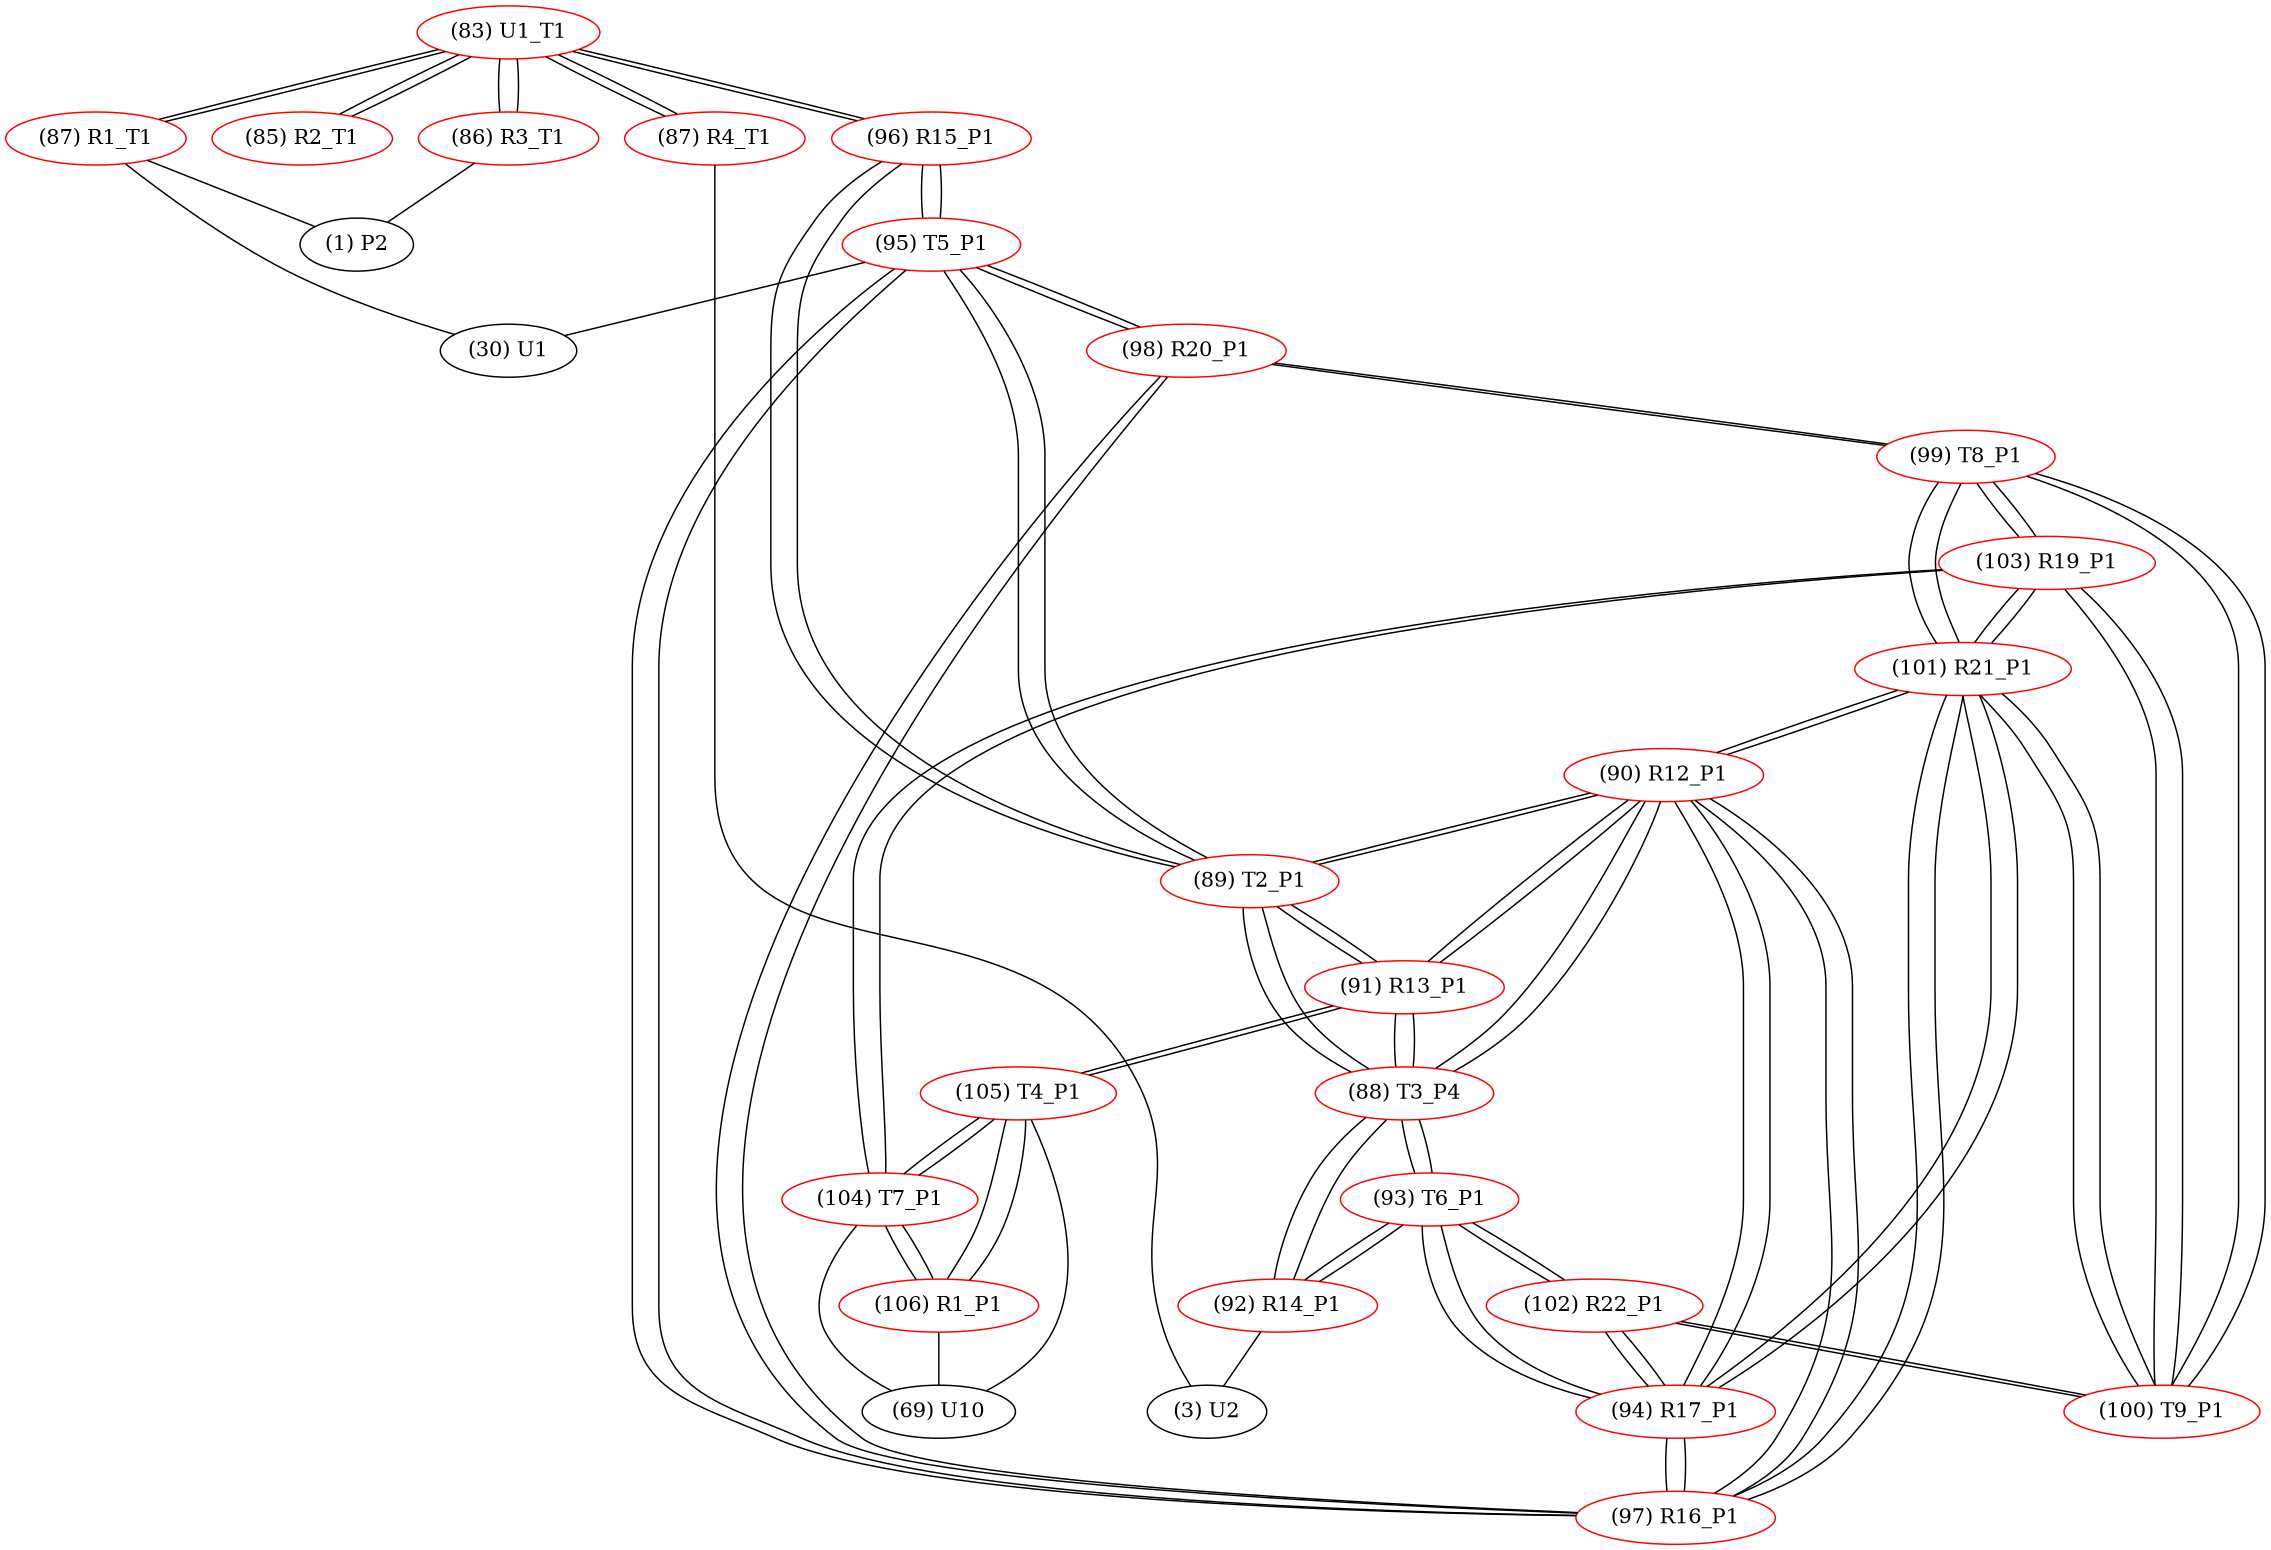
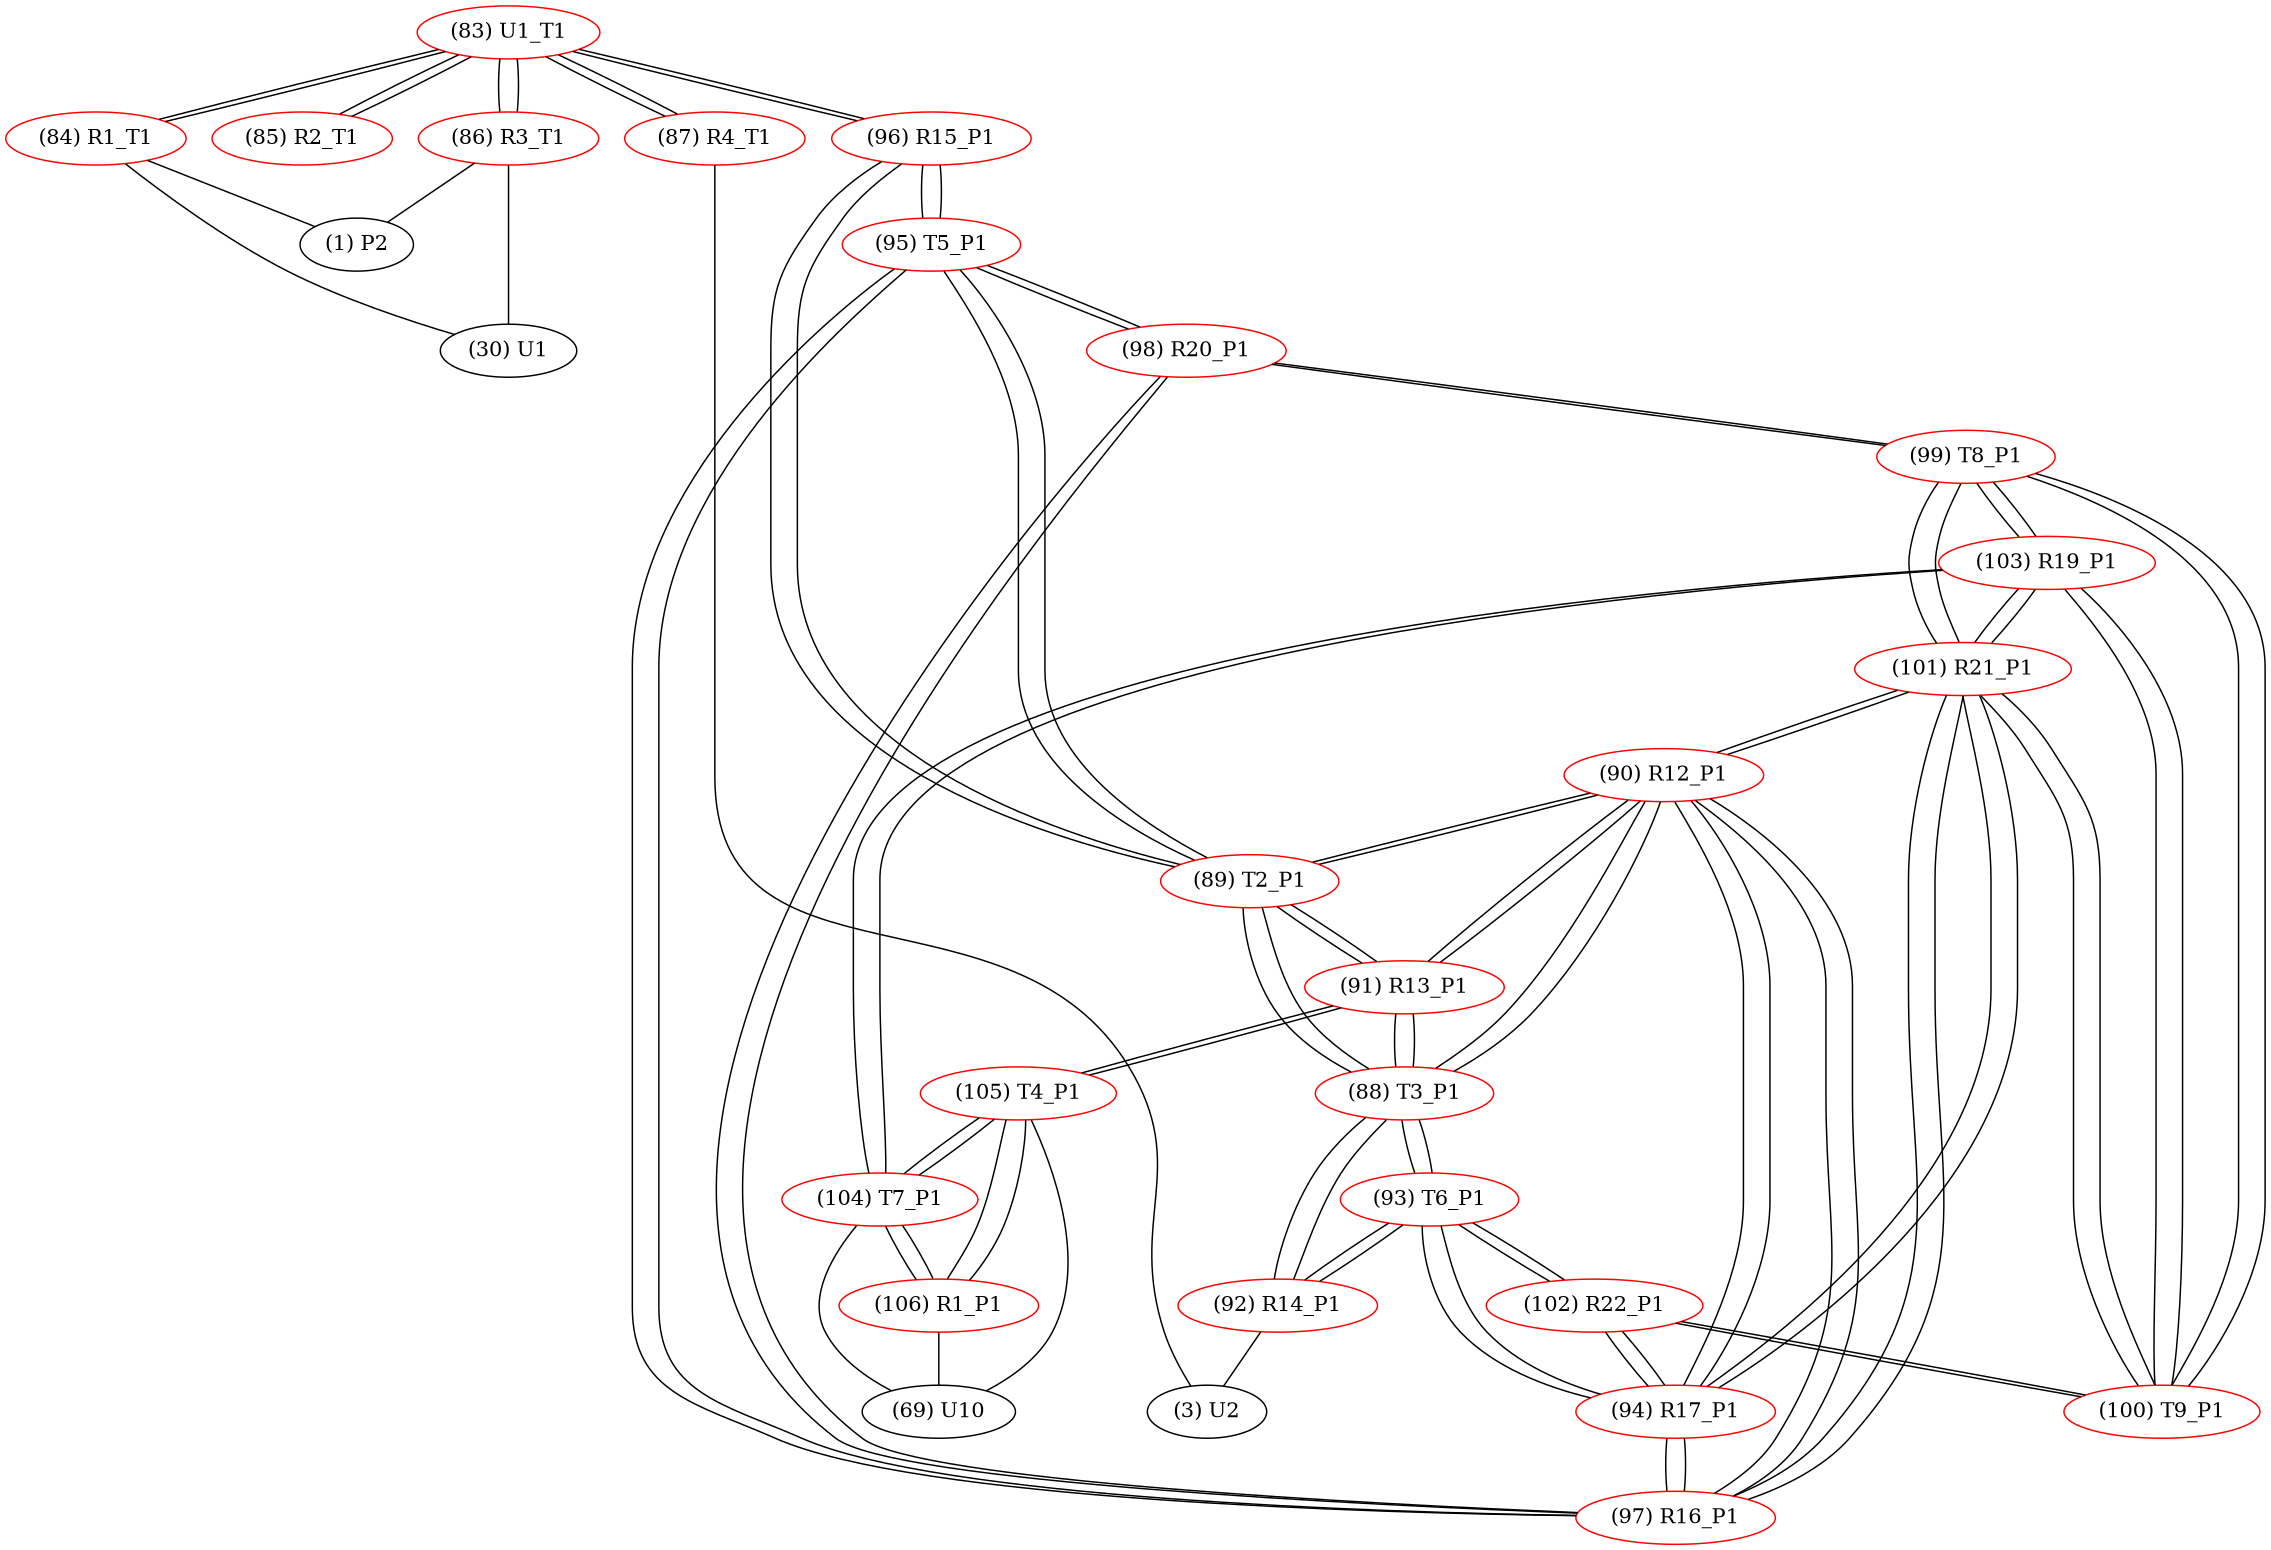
node "(87) R1_T1": label "(87) R1_T1" -> "(84) R1_T1"
edge "(95) T5_P1" -- "(30) U1": now "(86) R3_T1" -- "(30) U1"
node "(88) T3_P4": label "(88) T3_P4" -> "(88) T3_P1"
